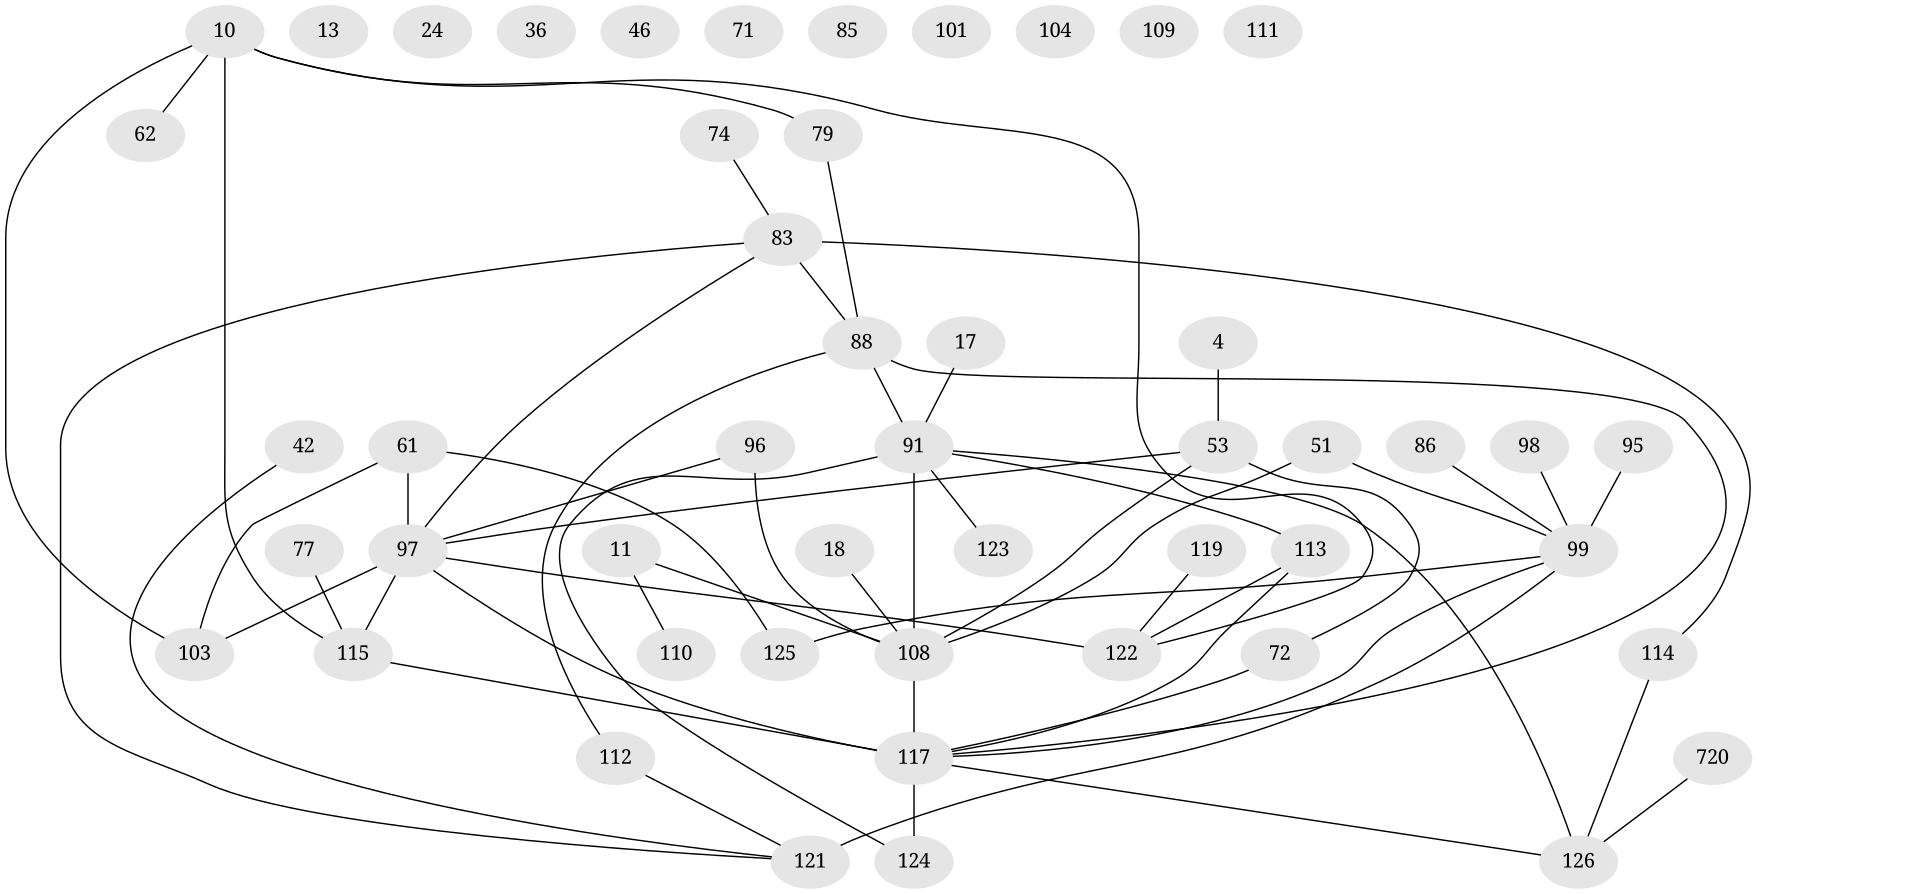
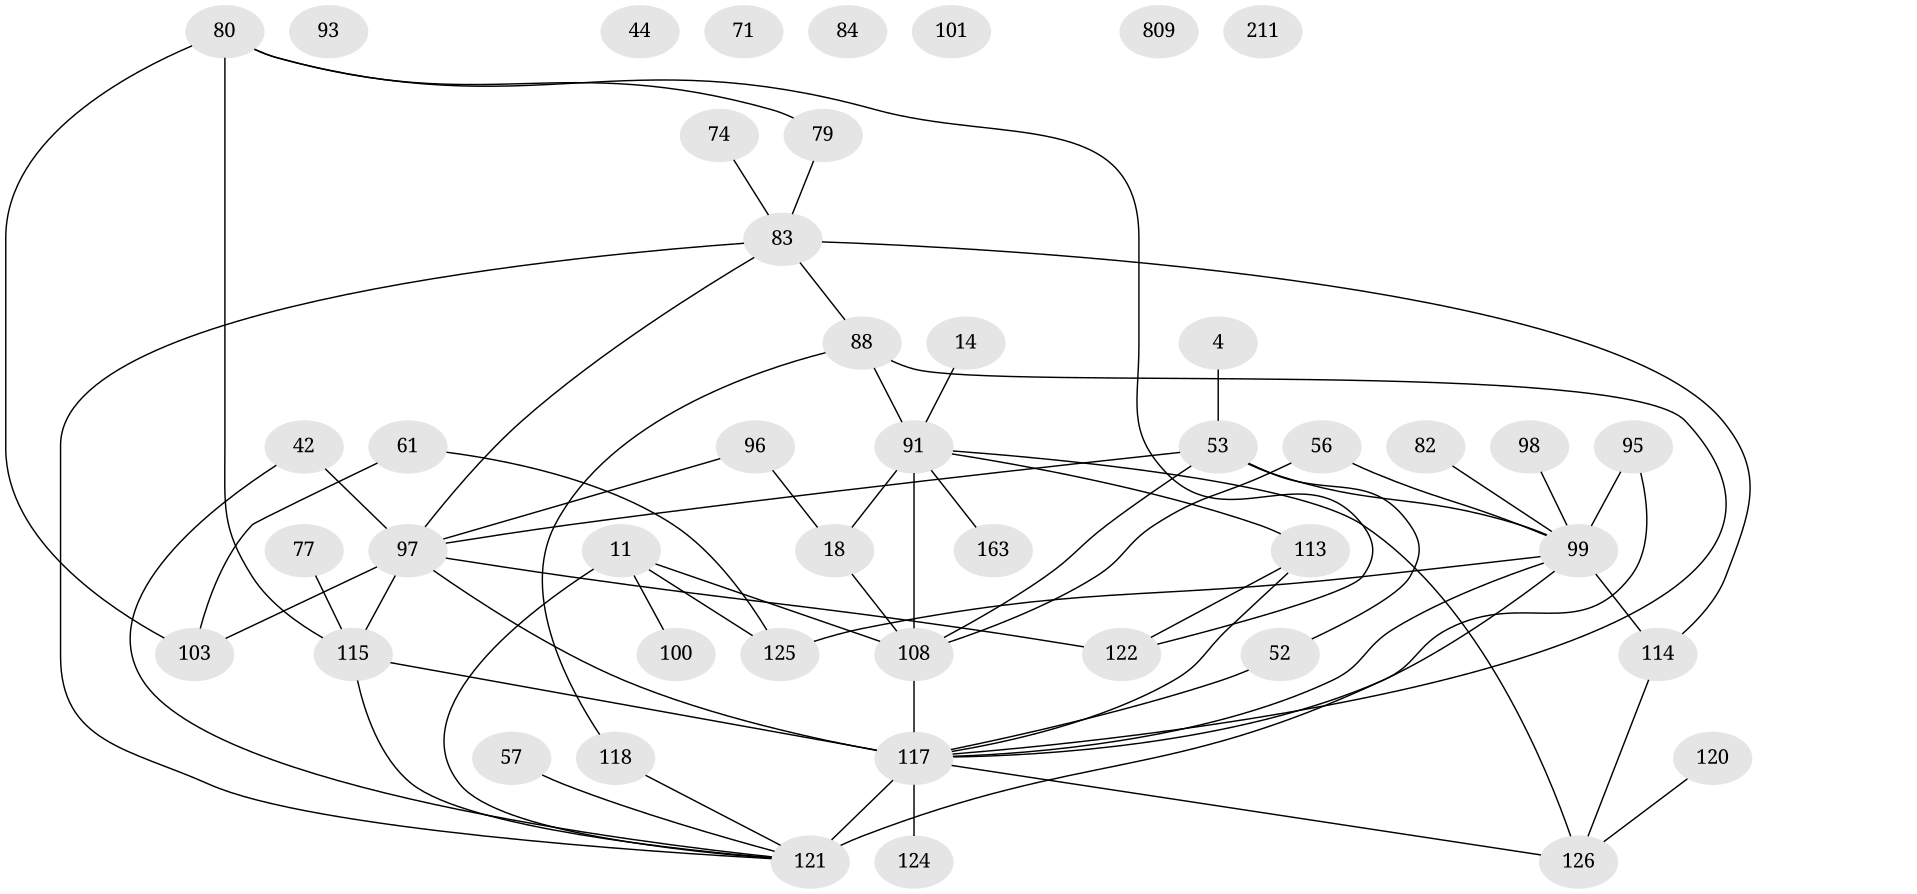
node "10": label "10" -> "80"
node "13": label "13" -> "93"
node "24": removed
node "36": removed
node "46": label "46" -> "44"
node "85": label "85" -> "84"
node "104": removed
node "109": label "109" -> "809"
node "111": label "111" -> "211"
node "62": removed
edge "79" -- "88": now "79" -- "83"
node "17": label "17" -> "14"
node "51": label "51" -> "56"
node "86": label "86" -> "82"
edge "61" -- "97": now "42" -- "97"
edge "53" -- "99": added
node "123": label "123" -> "163"
node "119": removed
edge "96" -- "108": now "96" -- "18"
edge "91" -- "124": now "91" -- "18"
edge "99" -- "114": added
edge "11" -- "125": added
edge "95" -- "117": added
node "110": label "110" -> "100"
node "72": label "72" -> "52"
node "57": added
node "112": label "112" -> "118"
node "720": label "720" -> "120"
edge "115" -- "121": added
edge "11" -- "121": added
edge "117" -- "121": added
